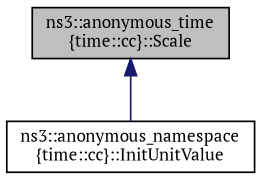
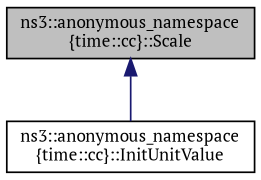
node "ns3::anonymous_time {time::cc}::Scale": label "ns3::anonymous_time {time::cc}::Scale" -> "ns3::anonymous_namespace {time::cc}::Scale"
